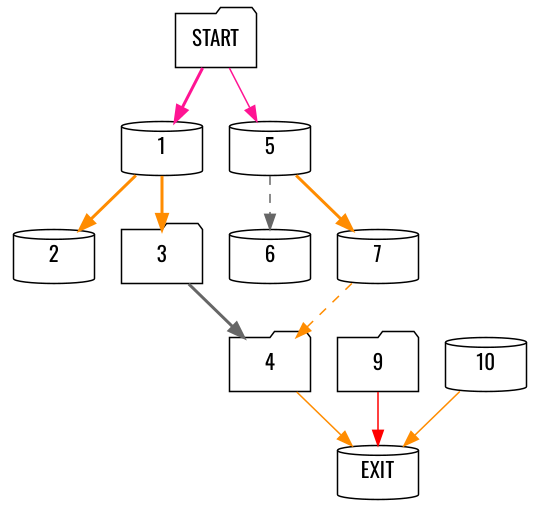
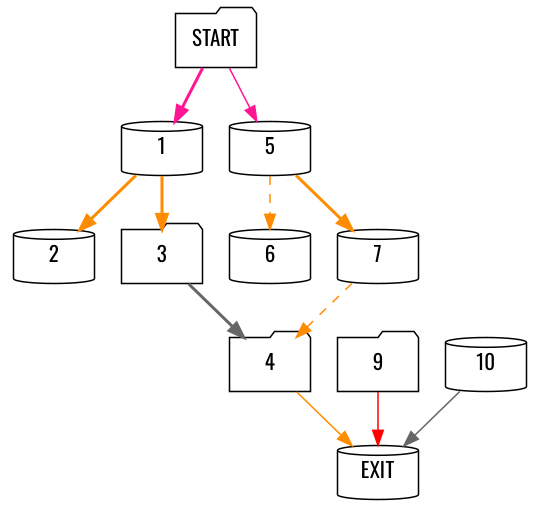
edge "5" -> "6": color gray40 -> darkorange
edge "10" -> "EXIT": color darkorange -> gray40
